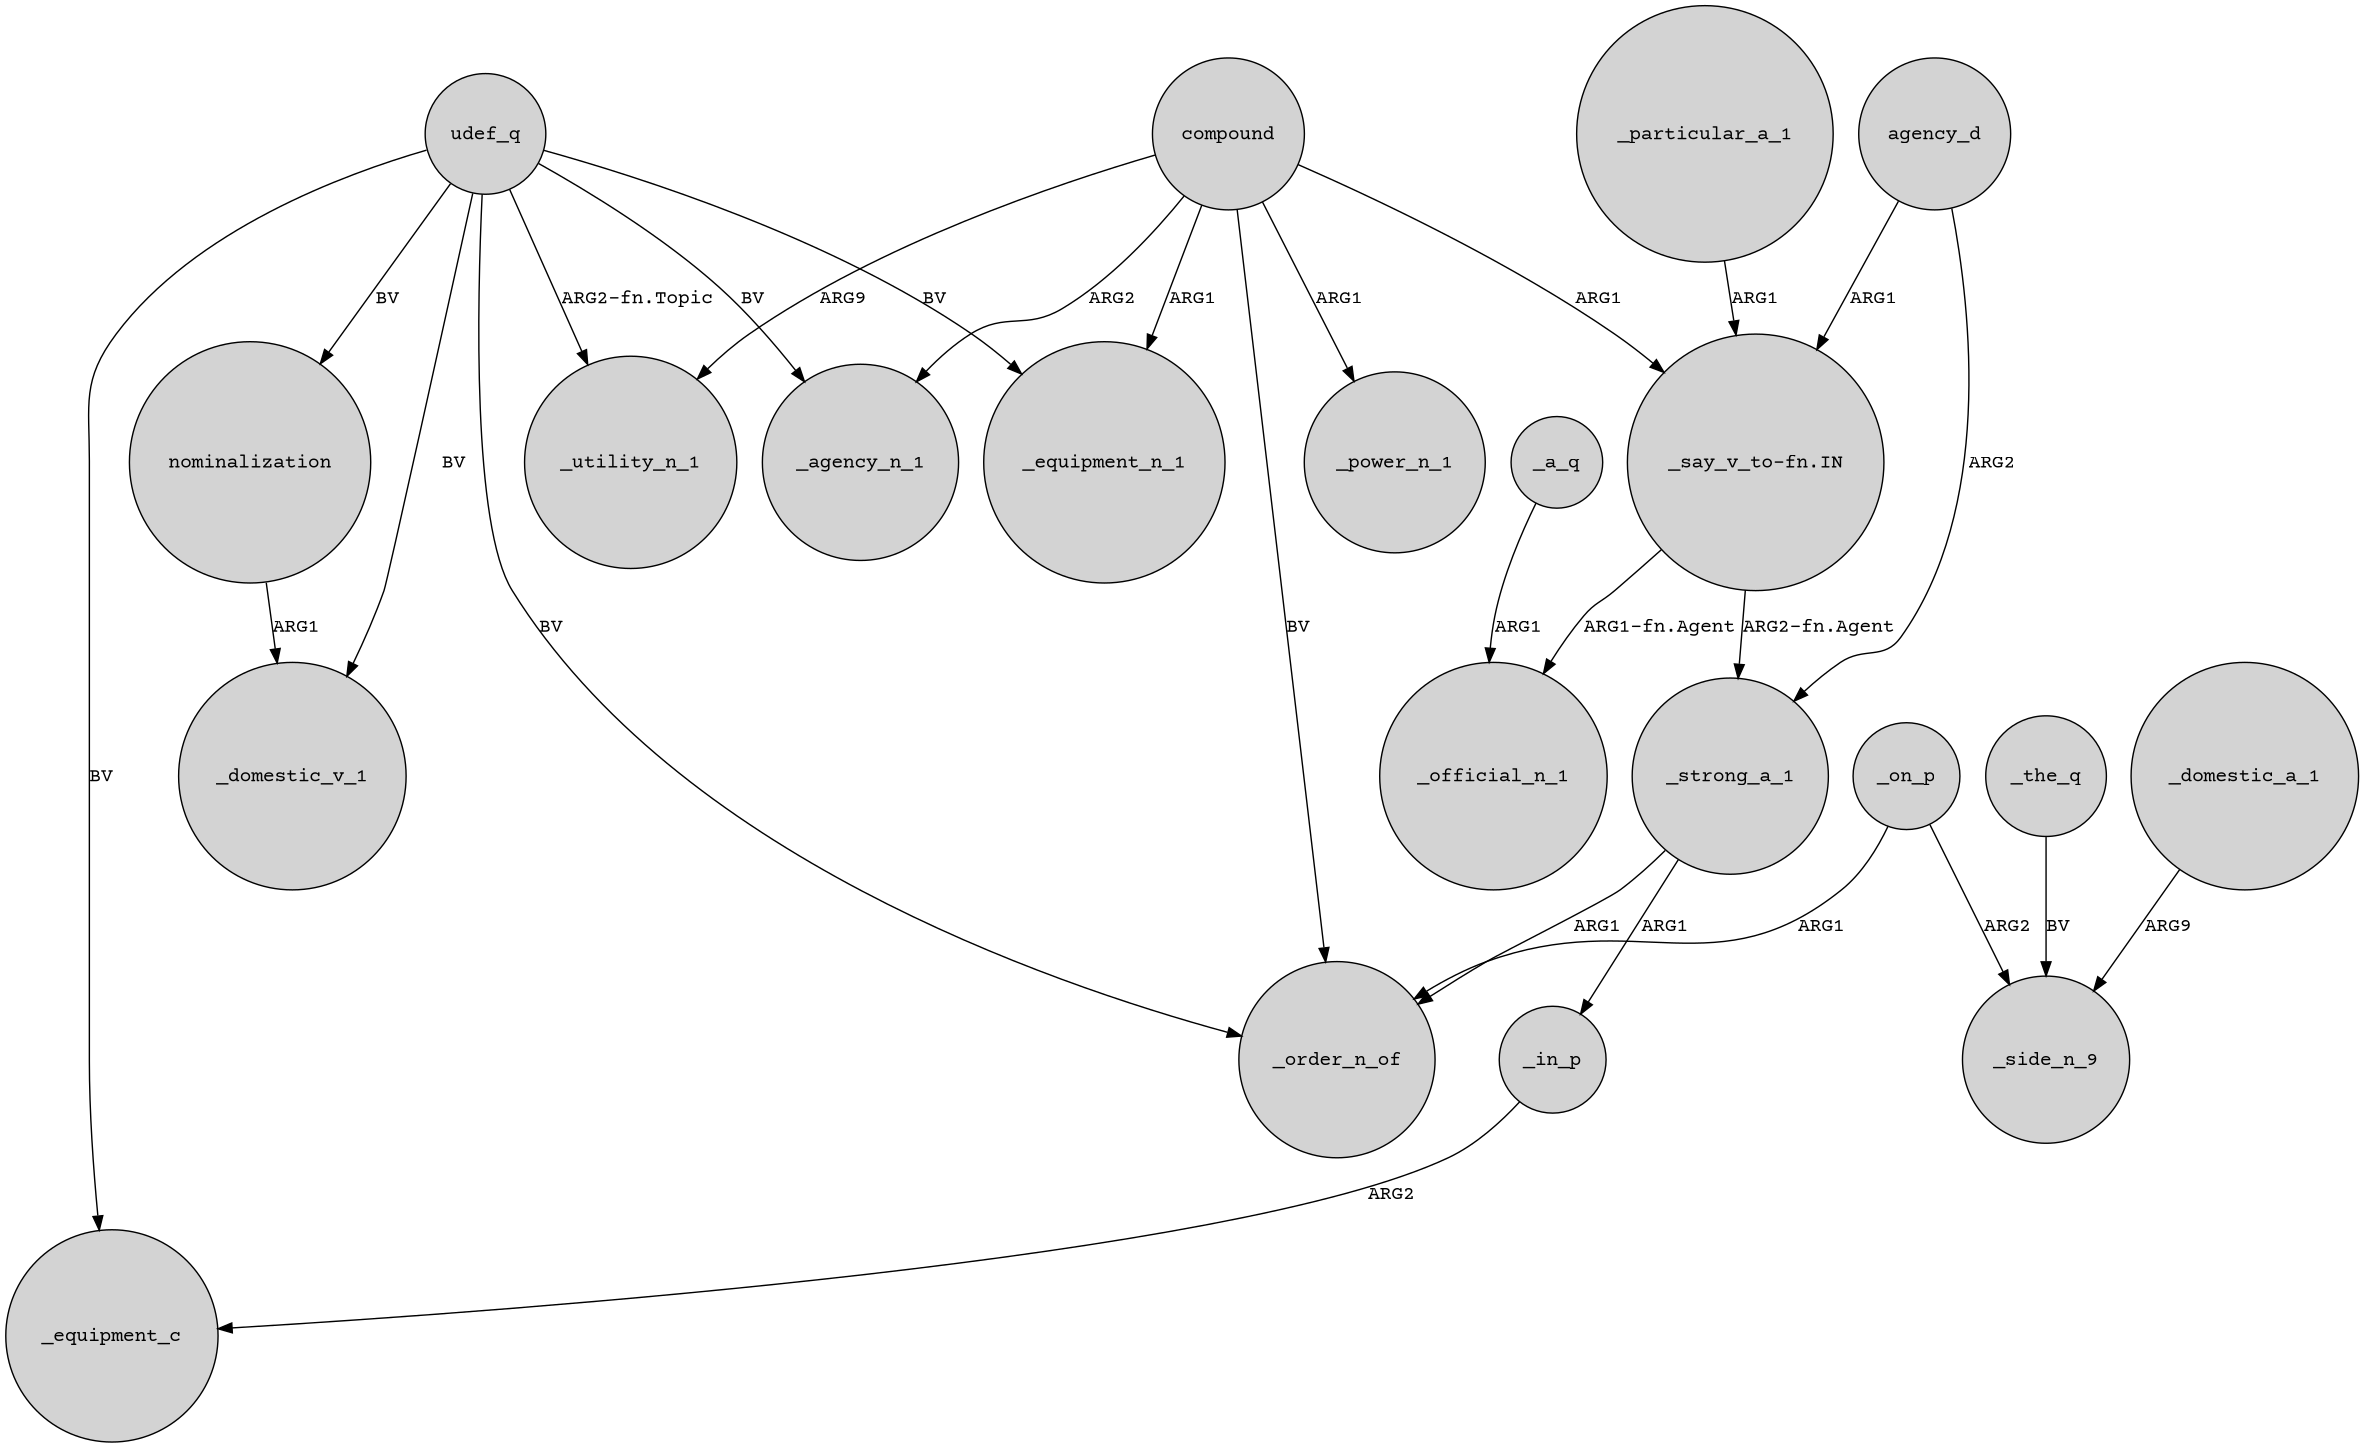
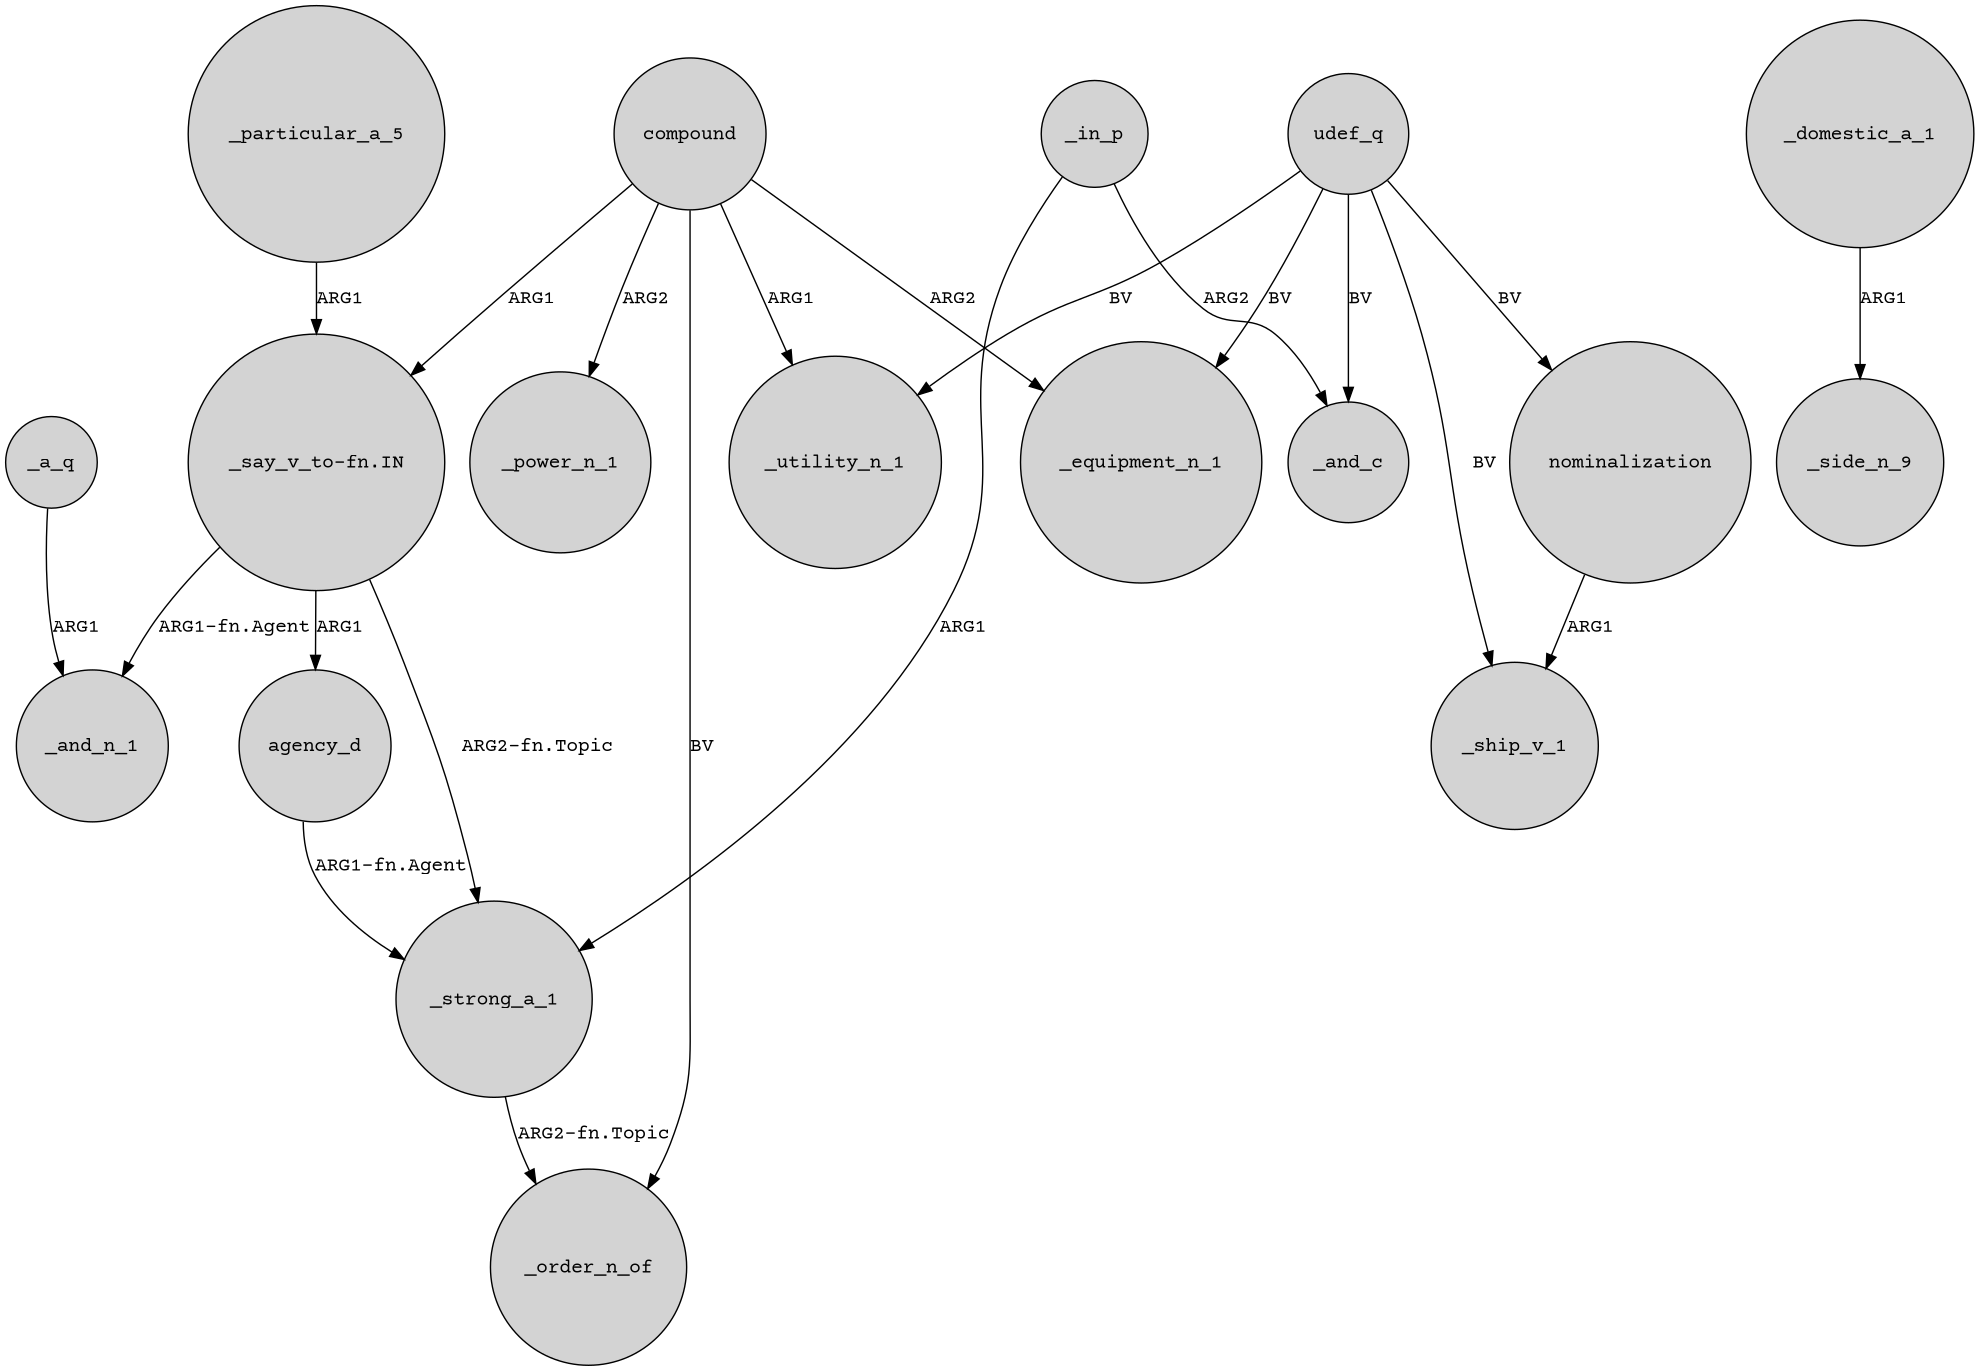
node "_particular_a_1": label "_particular_a_1" -> "_particular_a_5"
edge "agency_d" -> "_say_v_to-fn.IN": reversed
edge "udef_q" -> "_utility_n_1": label "ARG2-fn.Topic" -> "BV"
edge "compound" -> "_utility_n_1": label "ARG9" -> "ARG1"
edge "compound" -> "_equipment_n_1": label "ARG1" -> "ARG2"
edge "compound" -> "_power_n_1": label "ARG1" -> "ARG2"
node "_agency_n_1": removed
edge "agency_d" -> "_strong_a_1": label "ARG2" -> "ARG1-fn.Agent"
edge "_say_v_to-fn.IN" -> "_strong_a_1": label "ARG2-fn.Agent" -> "ARG2-fn.Topic"
edge "udef_q" -> "_order_n_of": removed, label "BV"
node "_domestic_v_1": label "_domestic_v_1" -> "_ship_v_1"
node "_official_n_1": label "_official_n_1" -> "_and_n_1"
node "_on_p": removed
node "_the_q": removed
edge "_strong_a_1" -> "_order_n_of": label "ARG1" -> "ARG2-fn.Topic"
edge "_domestic_a_1" -> "_side_n_9": label "ARG9" -> "ARG1"
edge "_strong_a_1" -> "_in_p": reversed
node "_equipment_c": label "_equipment_c" -> "_and_c"
